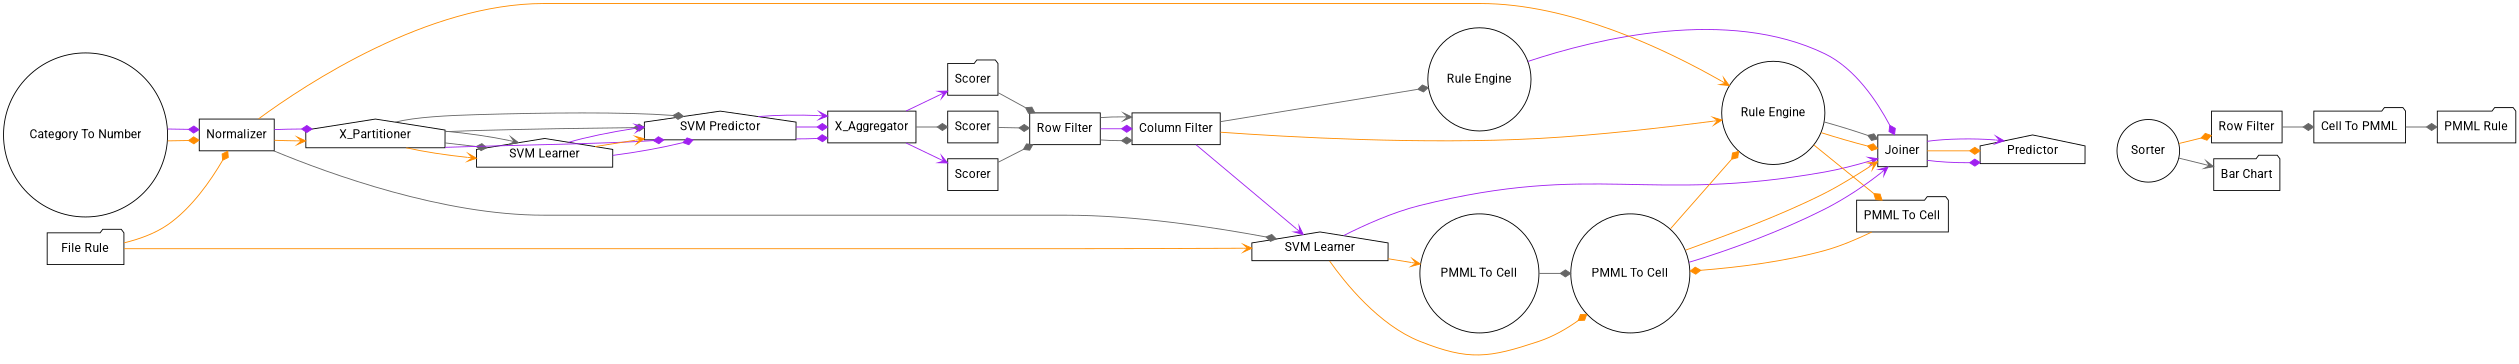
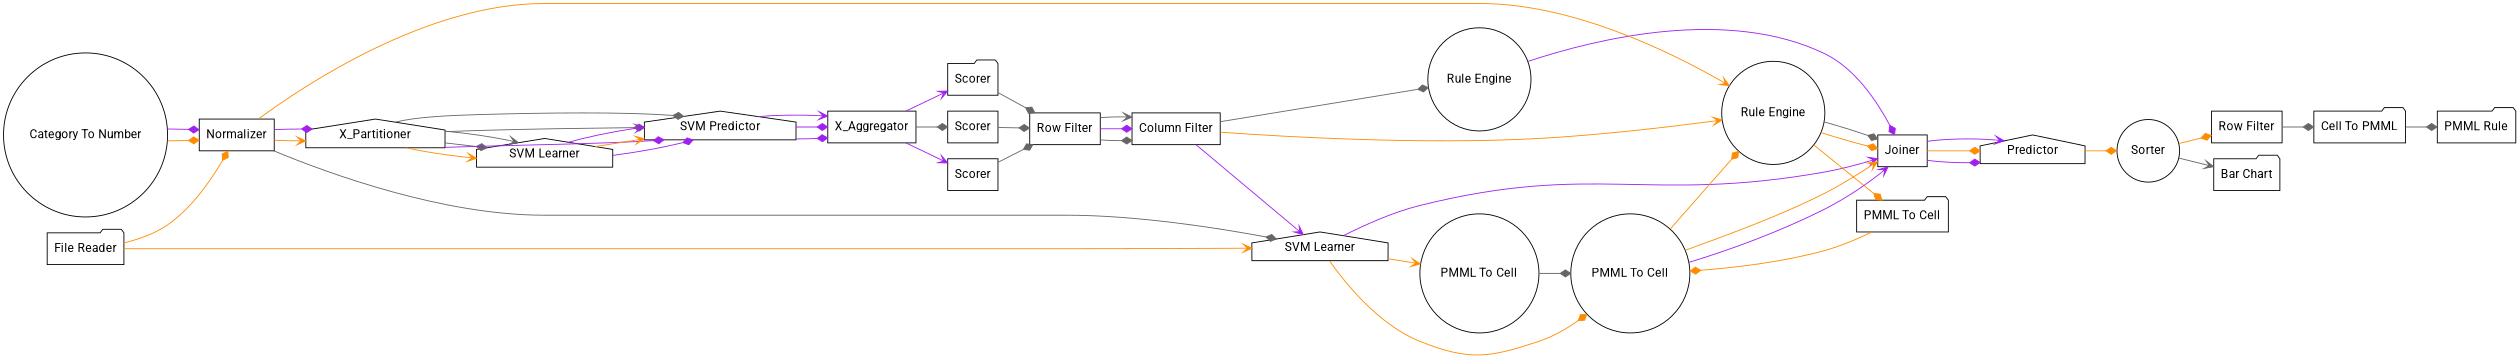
edge "Predictor" -> "Sorter": added
node "File Rule": label "File Rule" -> "File Reader"
